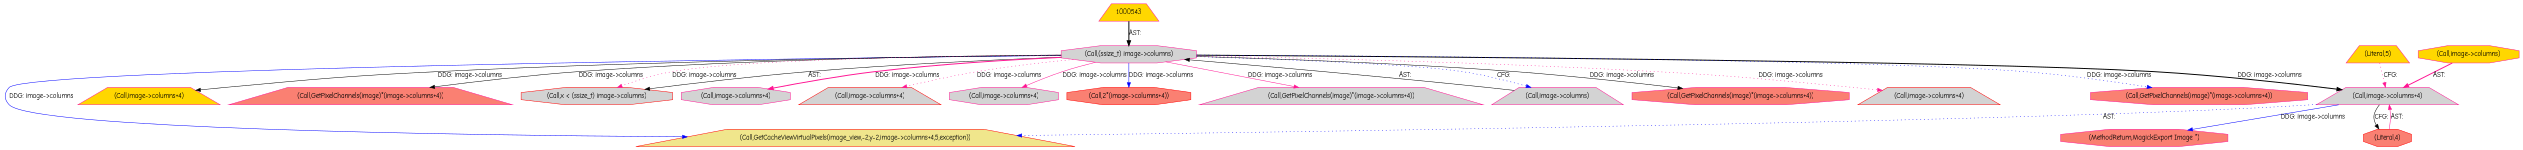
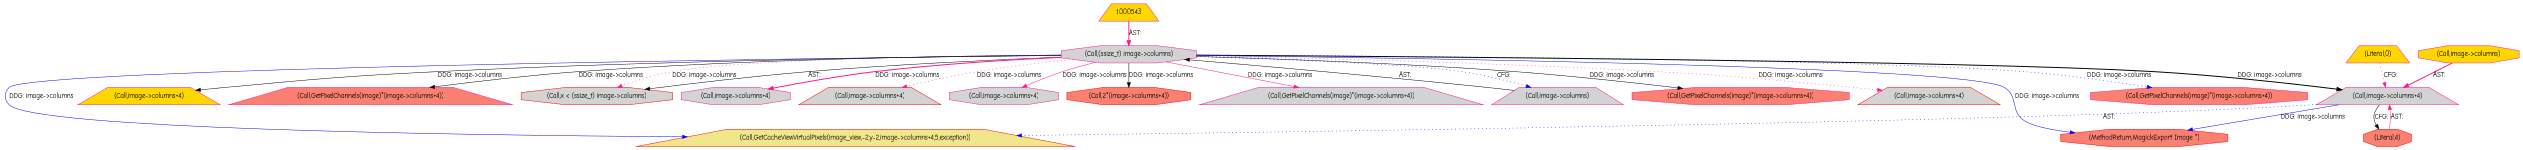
edge "1000543" -> "(Call,(ssize_t) image->columns)": color black -> deeppink
node "(Literal,5)": label "(Literal,5)" -> "(Literal,0)"
edge "(Call,(ssize_t) image->columns)" -> "(MethodReturn,MagickExport Image *)": added, label "DDG: image->columns"
edge "(Call,(ssize_t) image->columns)" -> "(Call,2*(image->columns+4))": color blue -> black
node "(MethodReturn,MagickExport Image *)": color deeppink -> red
